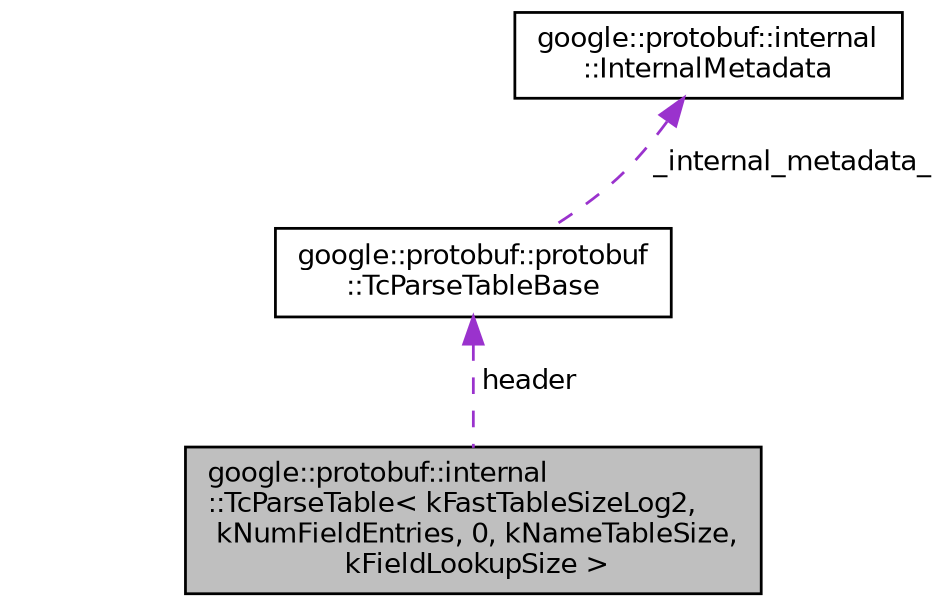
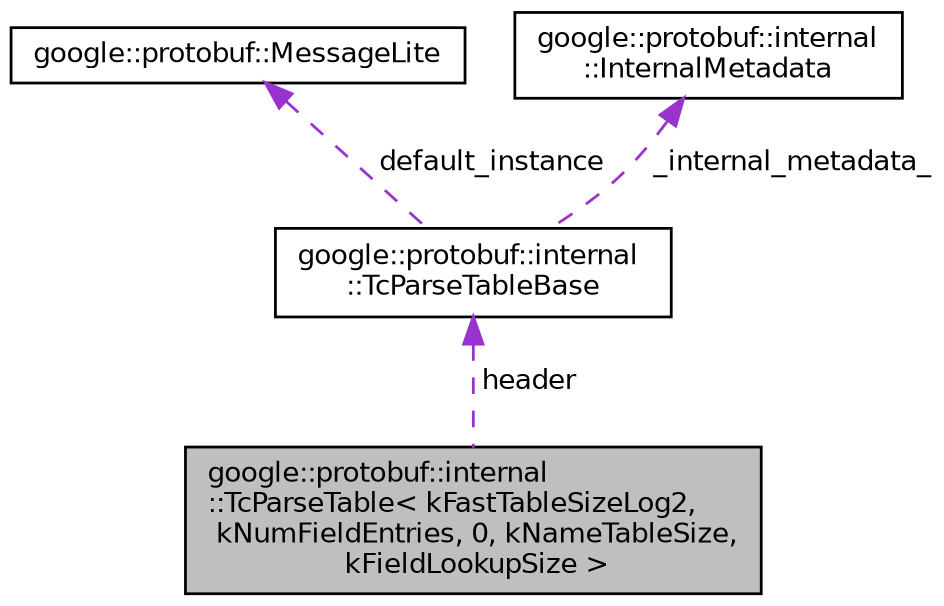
node "google::protobuf::MessageLite": added
node "google::protobuf::protobuf ::TcParseTableBase": label "google::protobuf::protobuf ::TcParseTableBase" -> "google::protobuf::internal ::TcParseTableBase"
